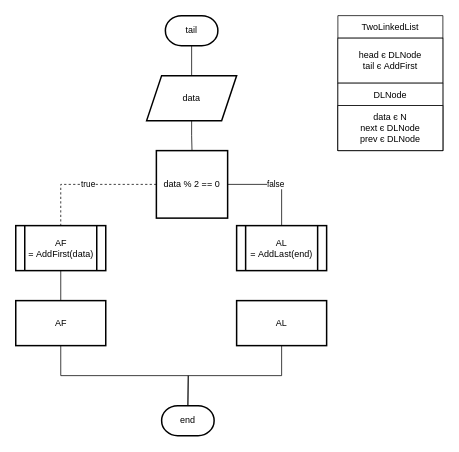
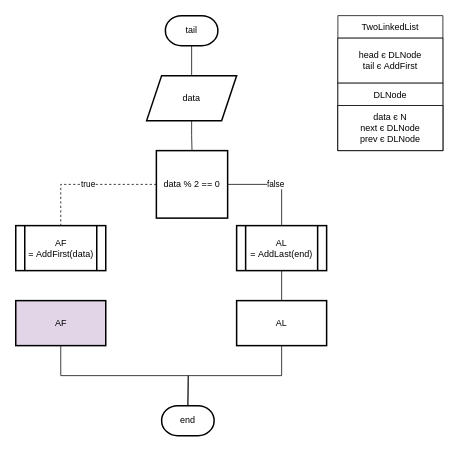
edge "AF = AddFirst(data)" -- "AF": removed
edge "AL = AddLast(end)" -- "AL": added
node "AF": fillcolor #ffffff -> #e1d5e7
